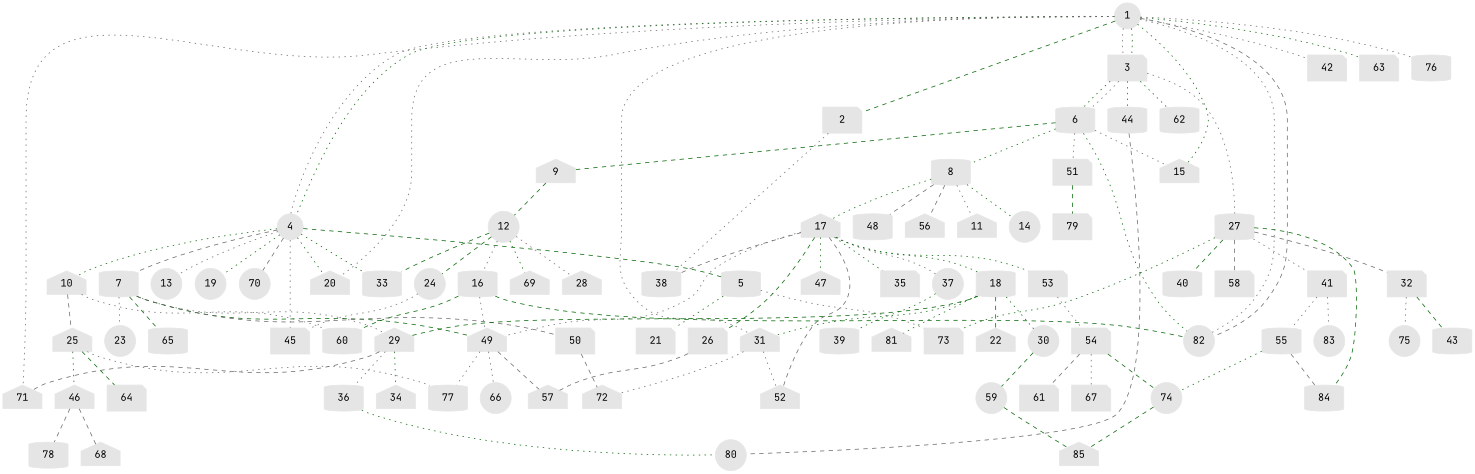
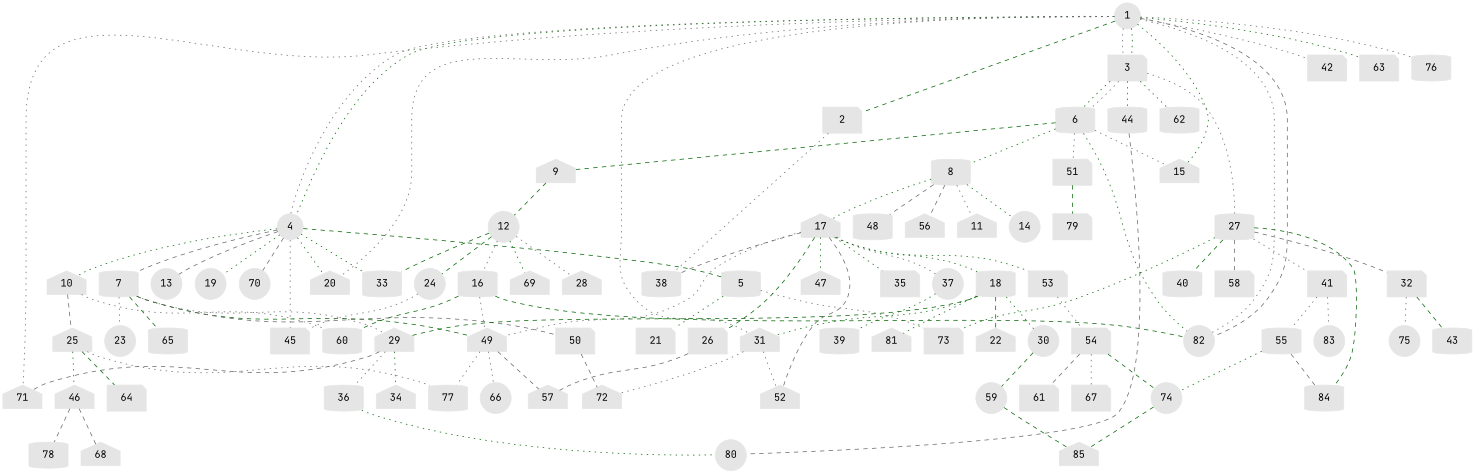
edge "4" -- "13": style dotted -> dashed
